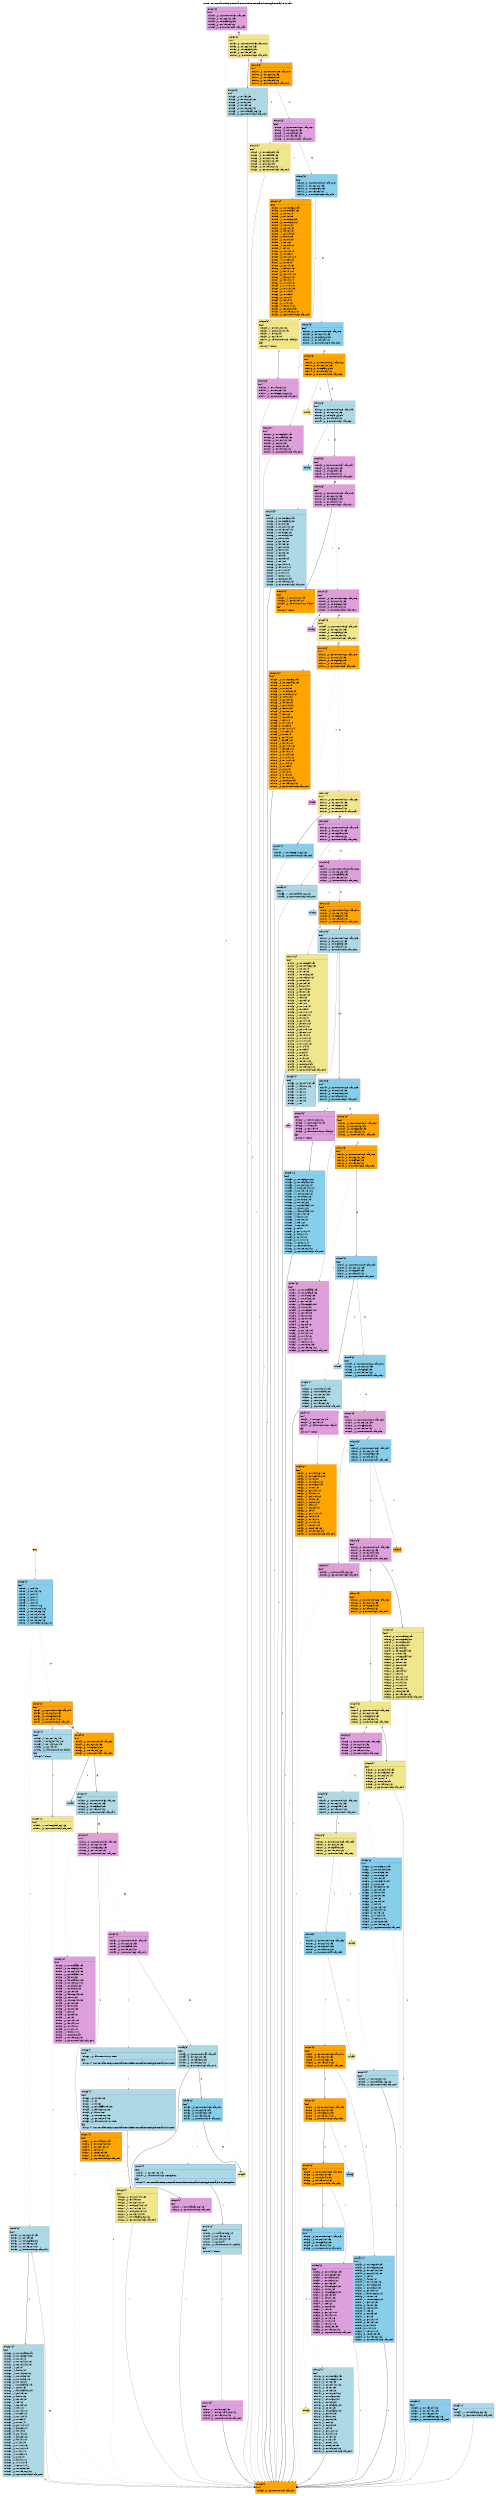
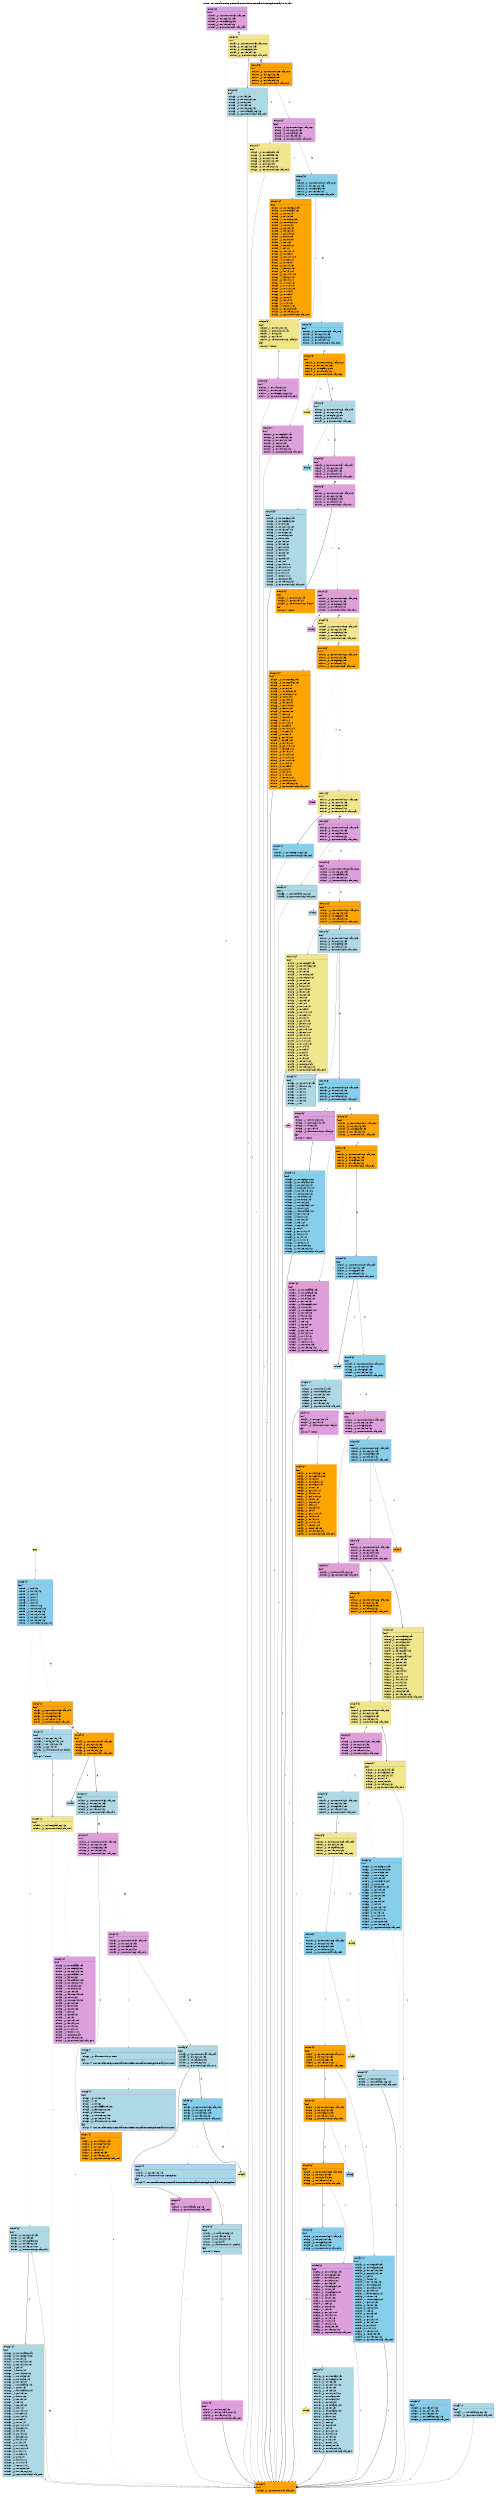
node "0x402663 [40]": removed
